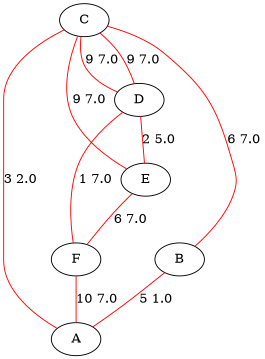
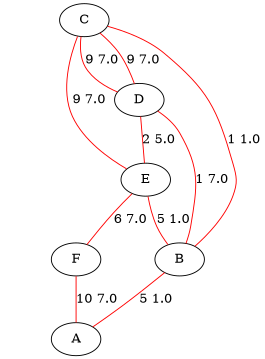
edge "C" -- "B": label "6 7.0" -> "1 1.0"
edge "D" -- "F": now "D" -- "B"
edge "C" -- "A": removed, label "3 2.0"
edge "E" -- "B": added, label "5 1.0"
